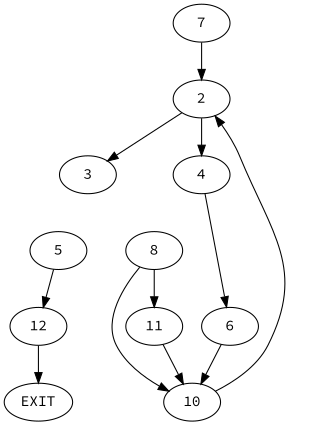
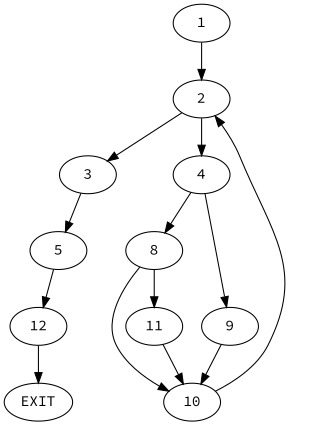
node "7": label "7" -> "1"
edge "3" -> "5": added
edge "4" -> "8": added
node "6": label "6" -> "9"
